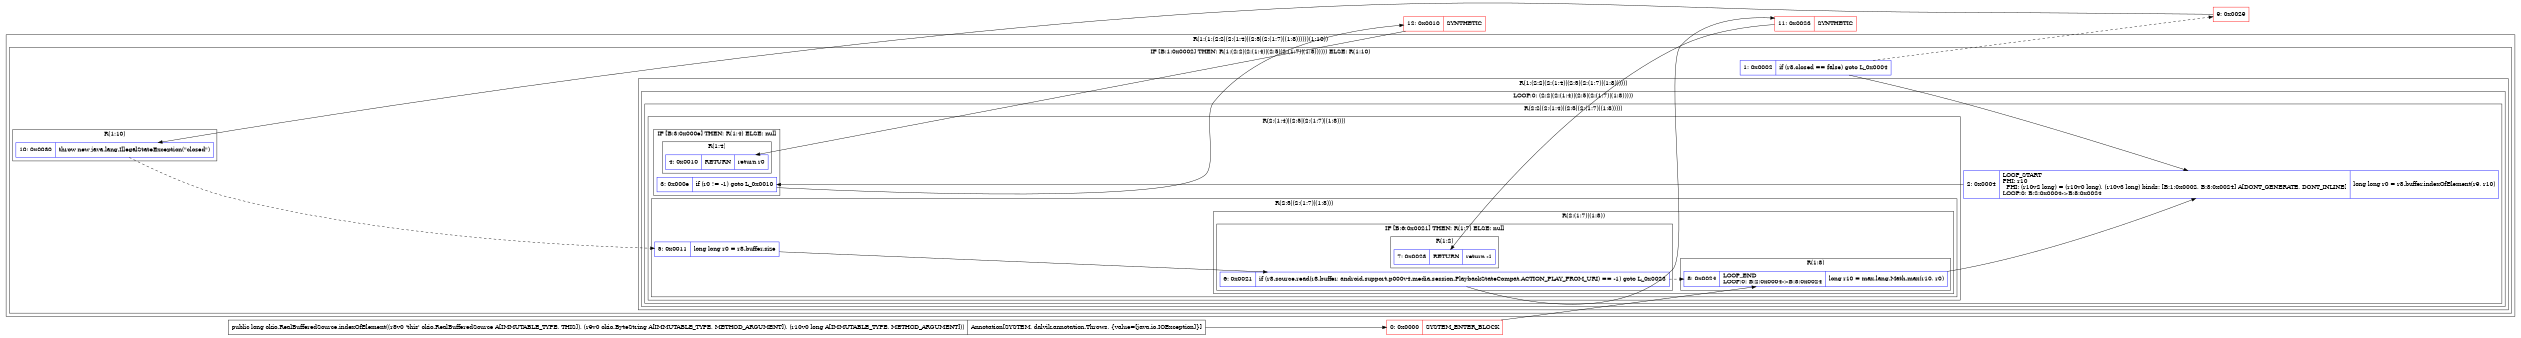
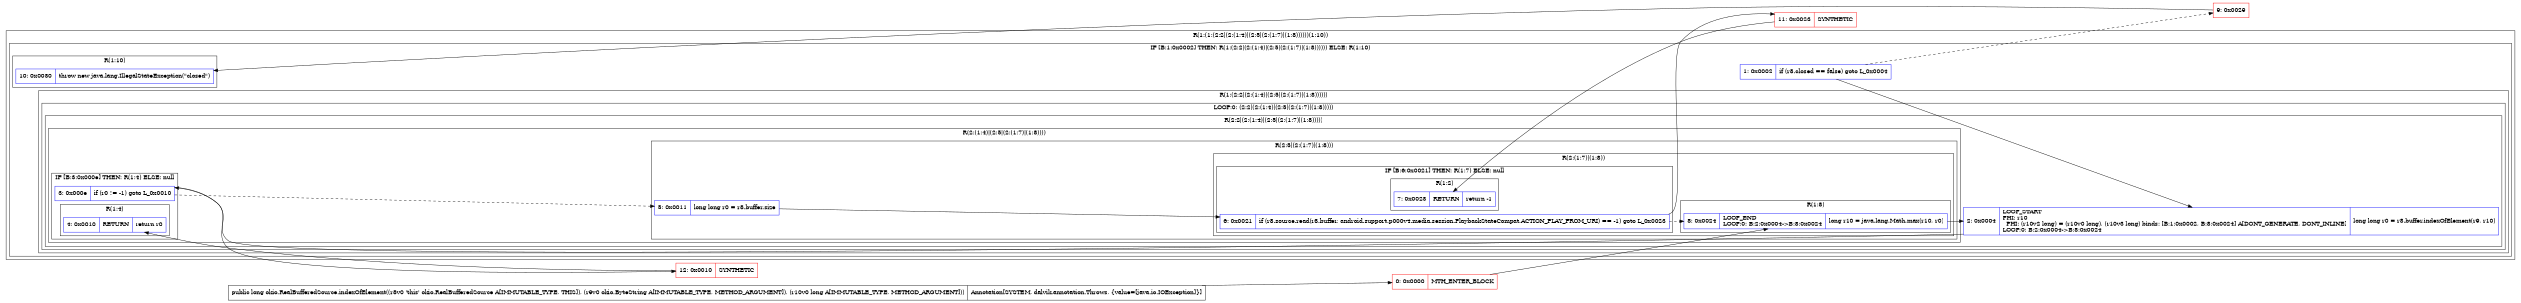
edge "10: 0x0030" -> "5: 0x0011": now "3: 0x000e" -> "5: 0x0011"
node "8: 0x0024": text "long r10 = max.lang.Math.max(r10, r0)" -> "long r10 = java.lang.Math.max(r10, r0)"
node "0: 0x0000": text "SYSTEM_ENTER_BLOCK" -> "MTH_ENTER_BLOCK"
